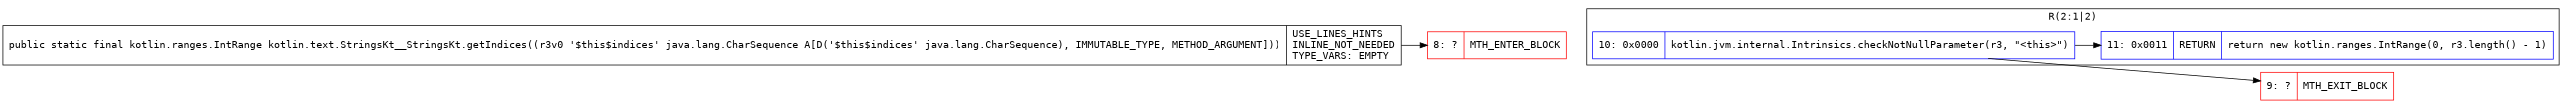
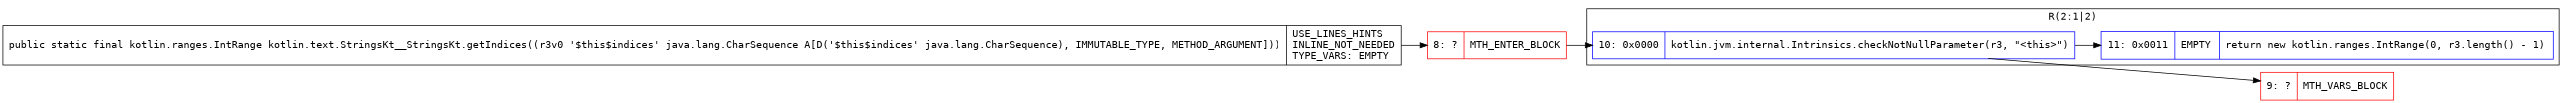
edge "8: ?" -> "10: 0x0000": added
node "11: 0x0011": text "RETURN" -> "EMPTY"
node "9: ?": text "MTH_EXIT_BLOCK" -> "MTH_VARS_BLOCK"
